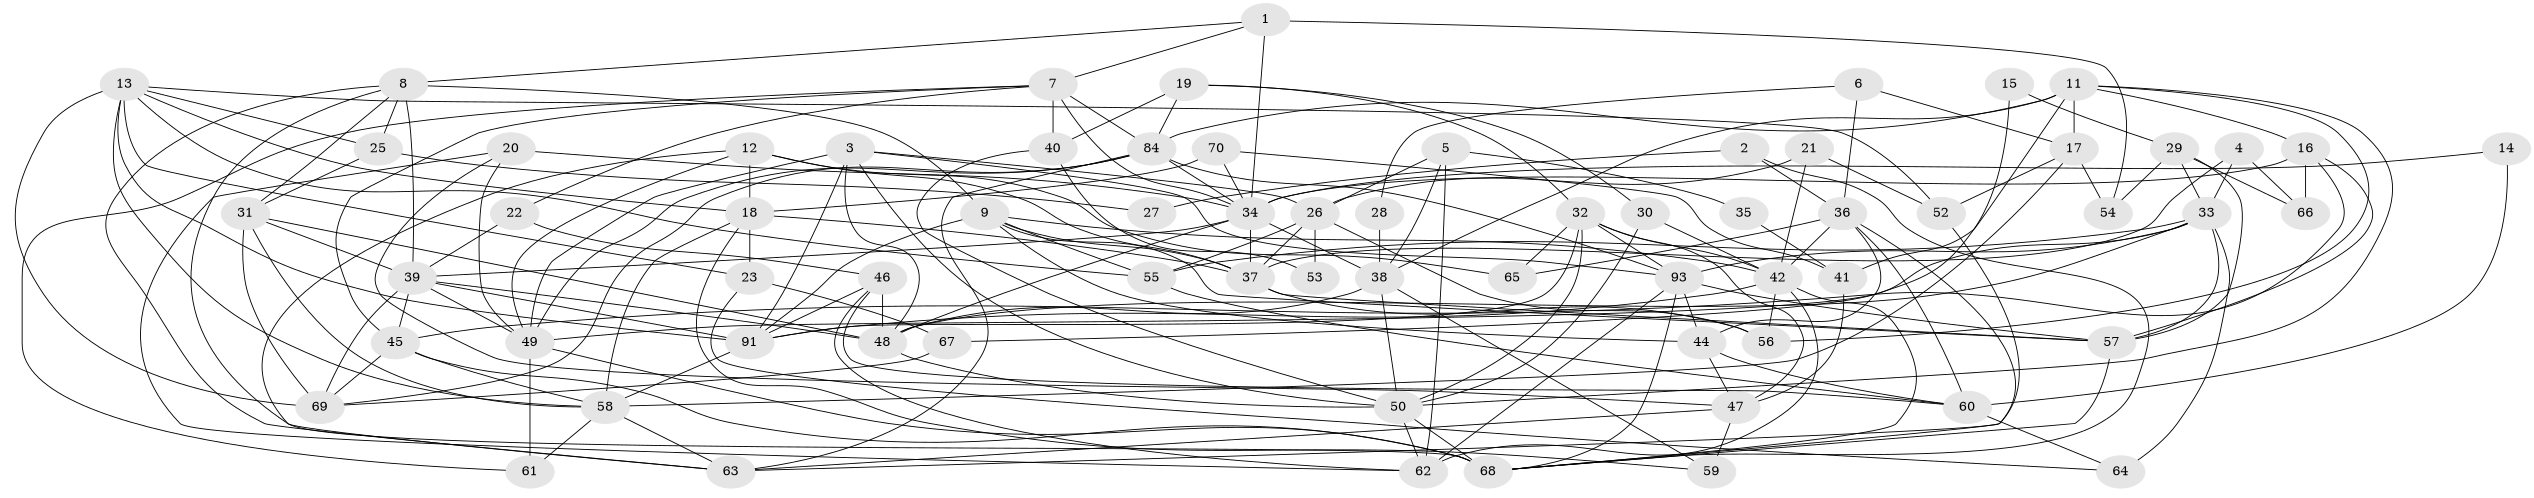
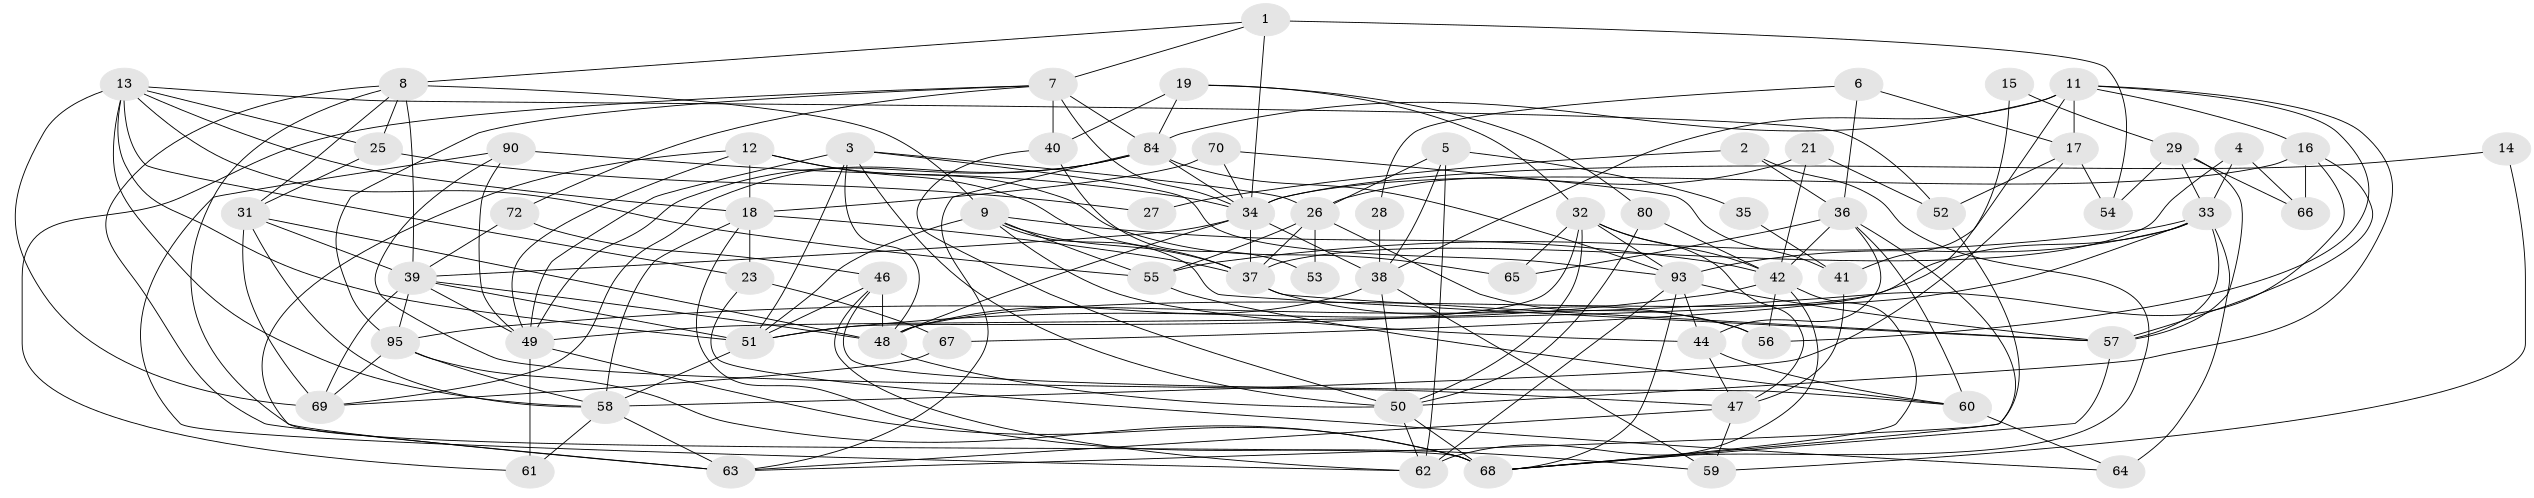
node "20": label "20" -> "90"
node "22": label "22" -> "72"
node "30": label "30" -> "80"
node "45": label "45" -> "95"
node "91": label "91" -> "51"
edge "14" -- "60": now "14" -- "59"
